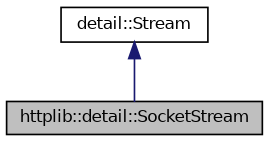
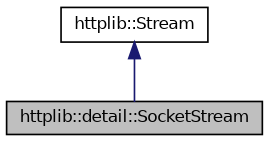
node "detail::Stream": label "detail::Stream" -> "httplib::Stream"
